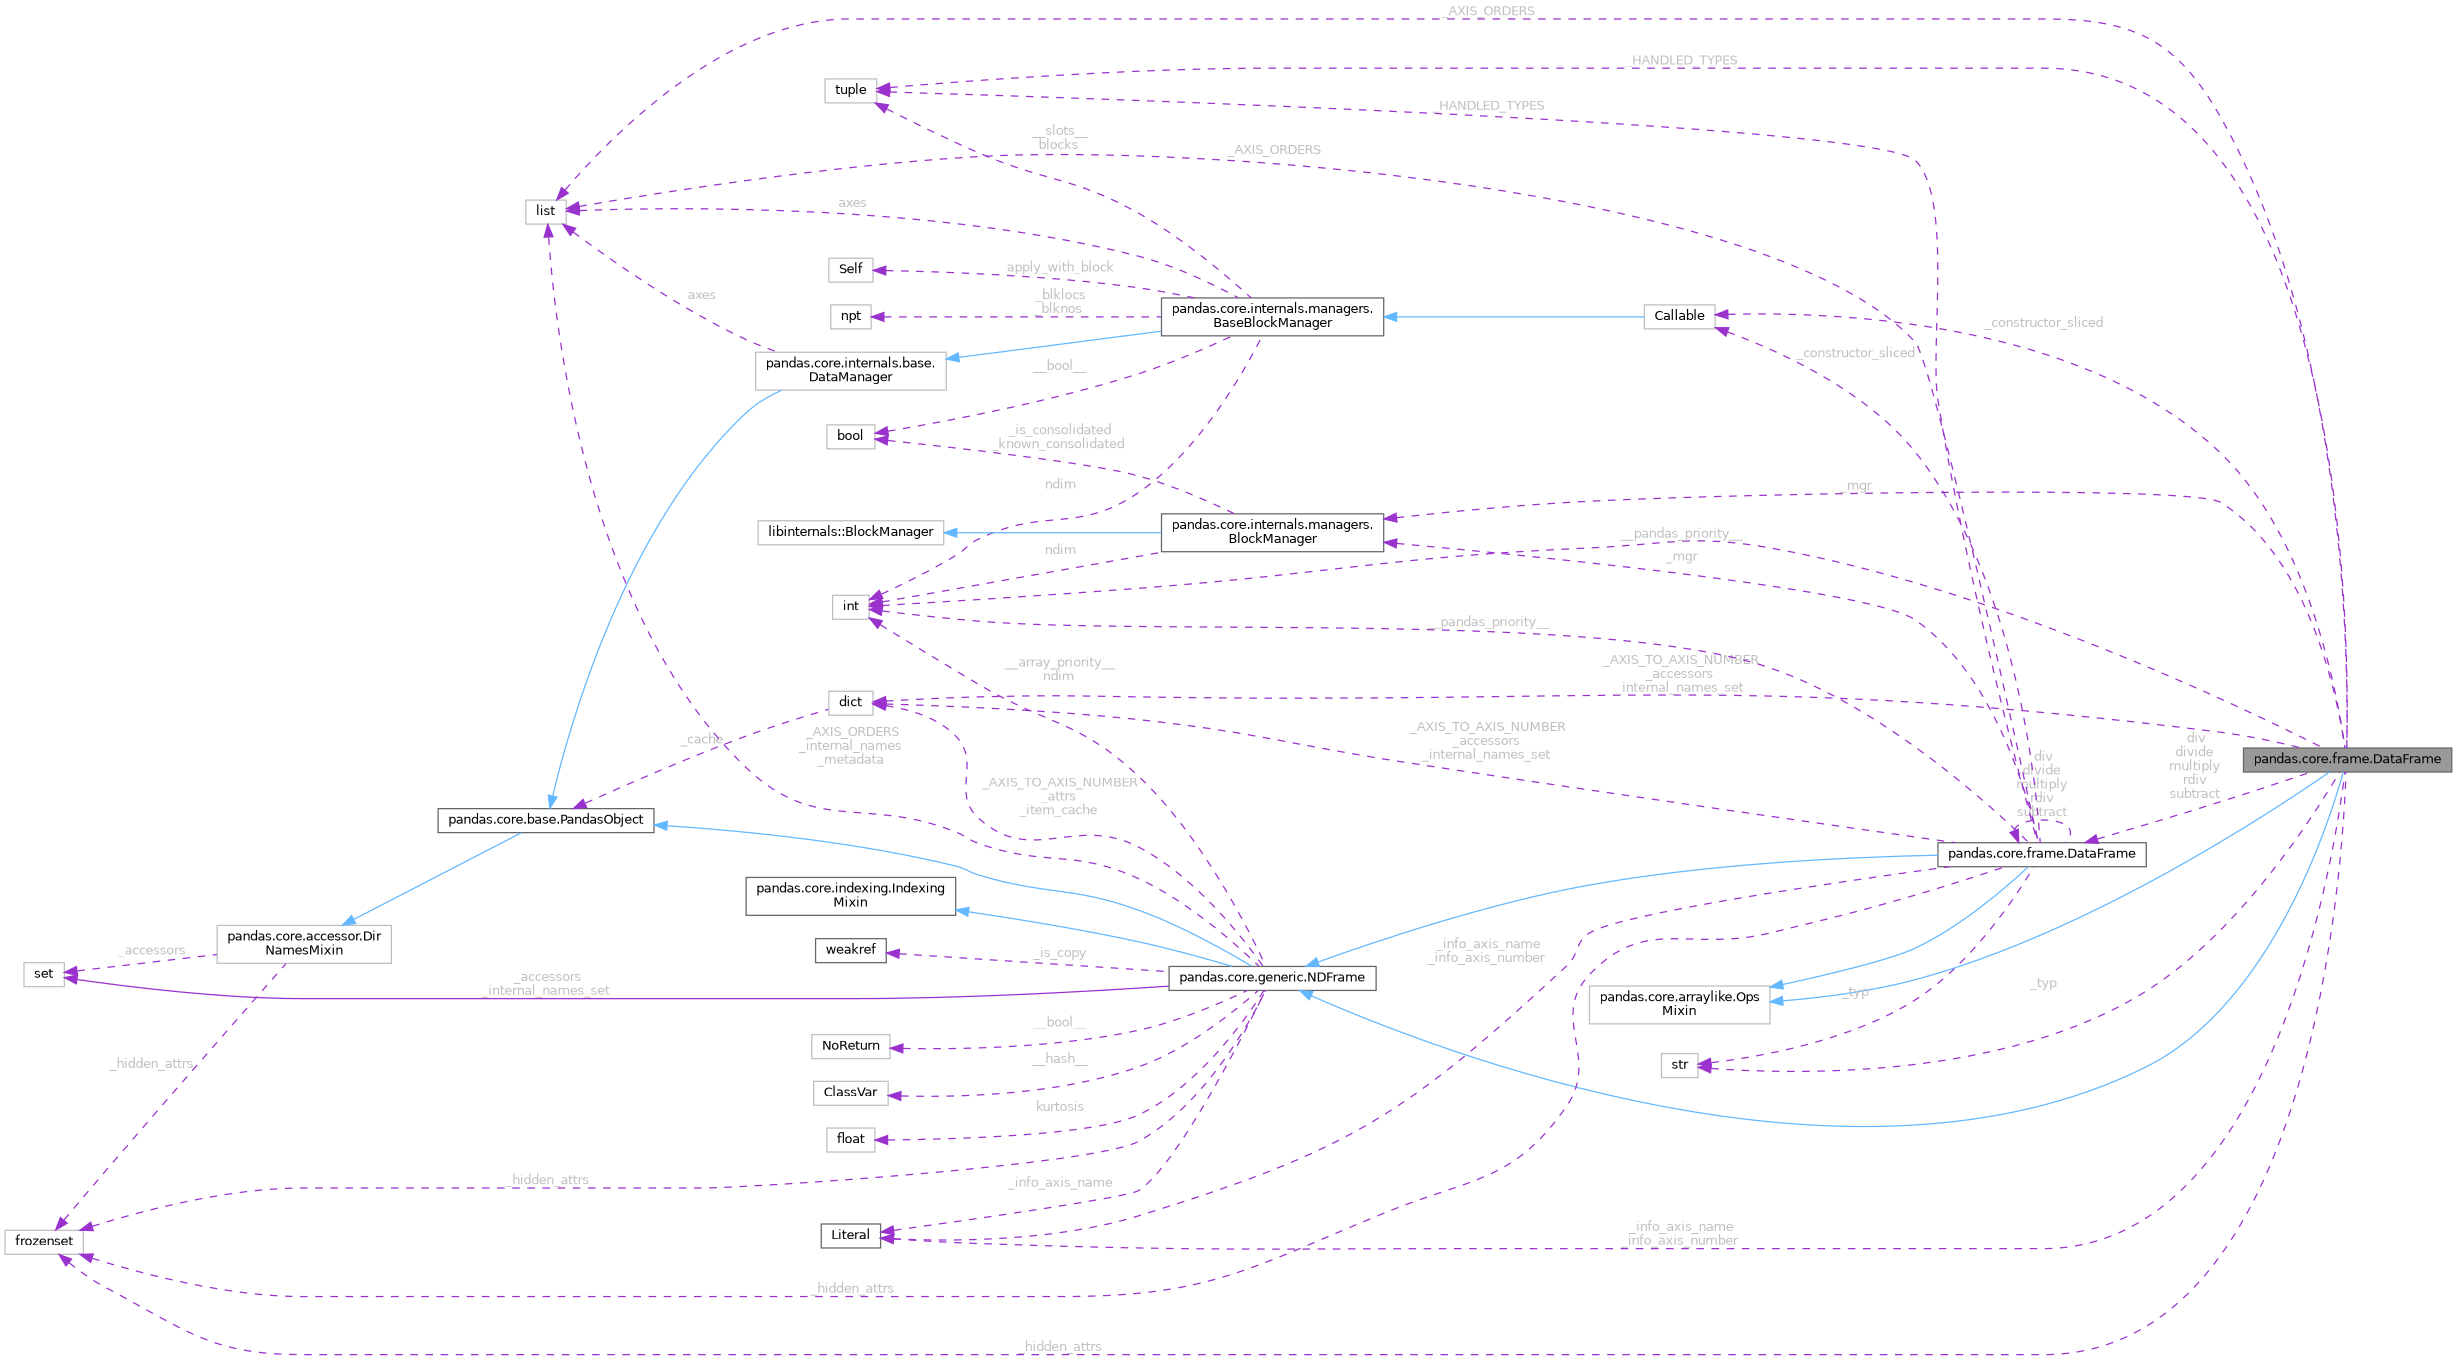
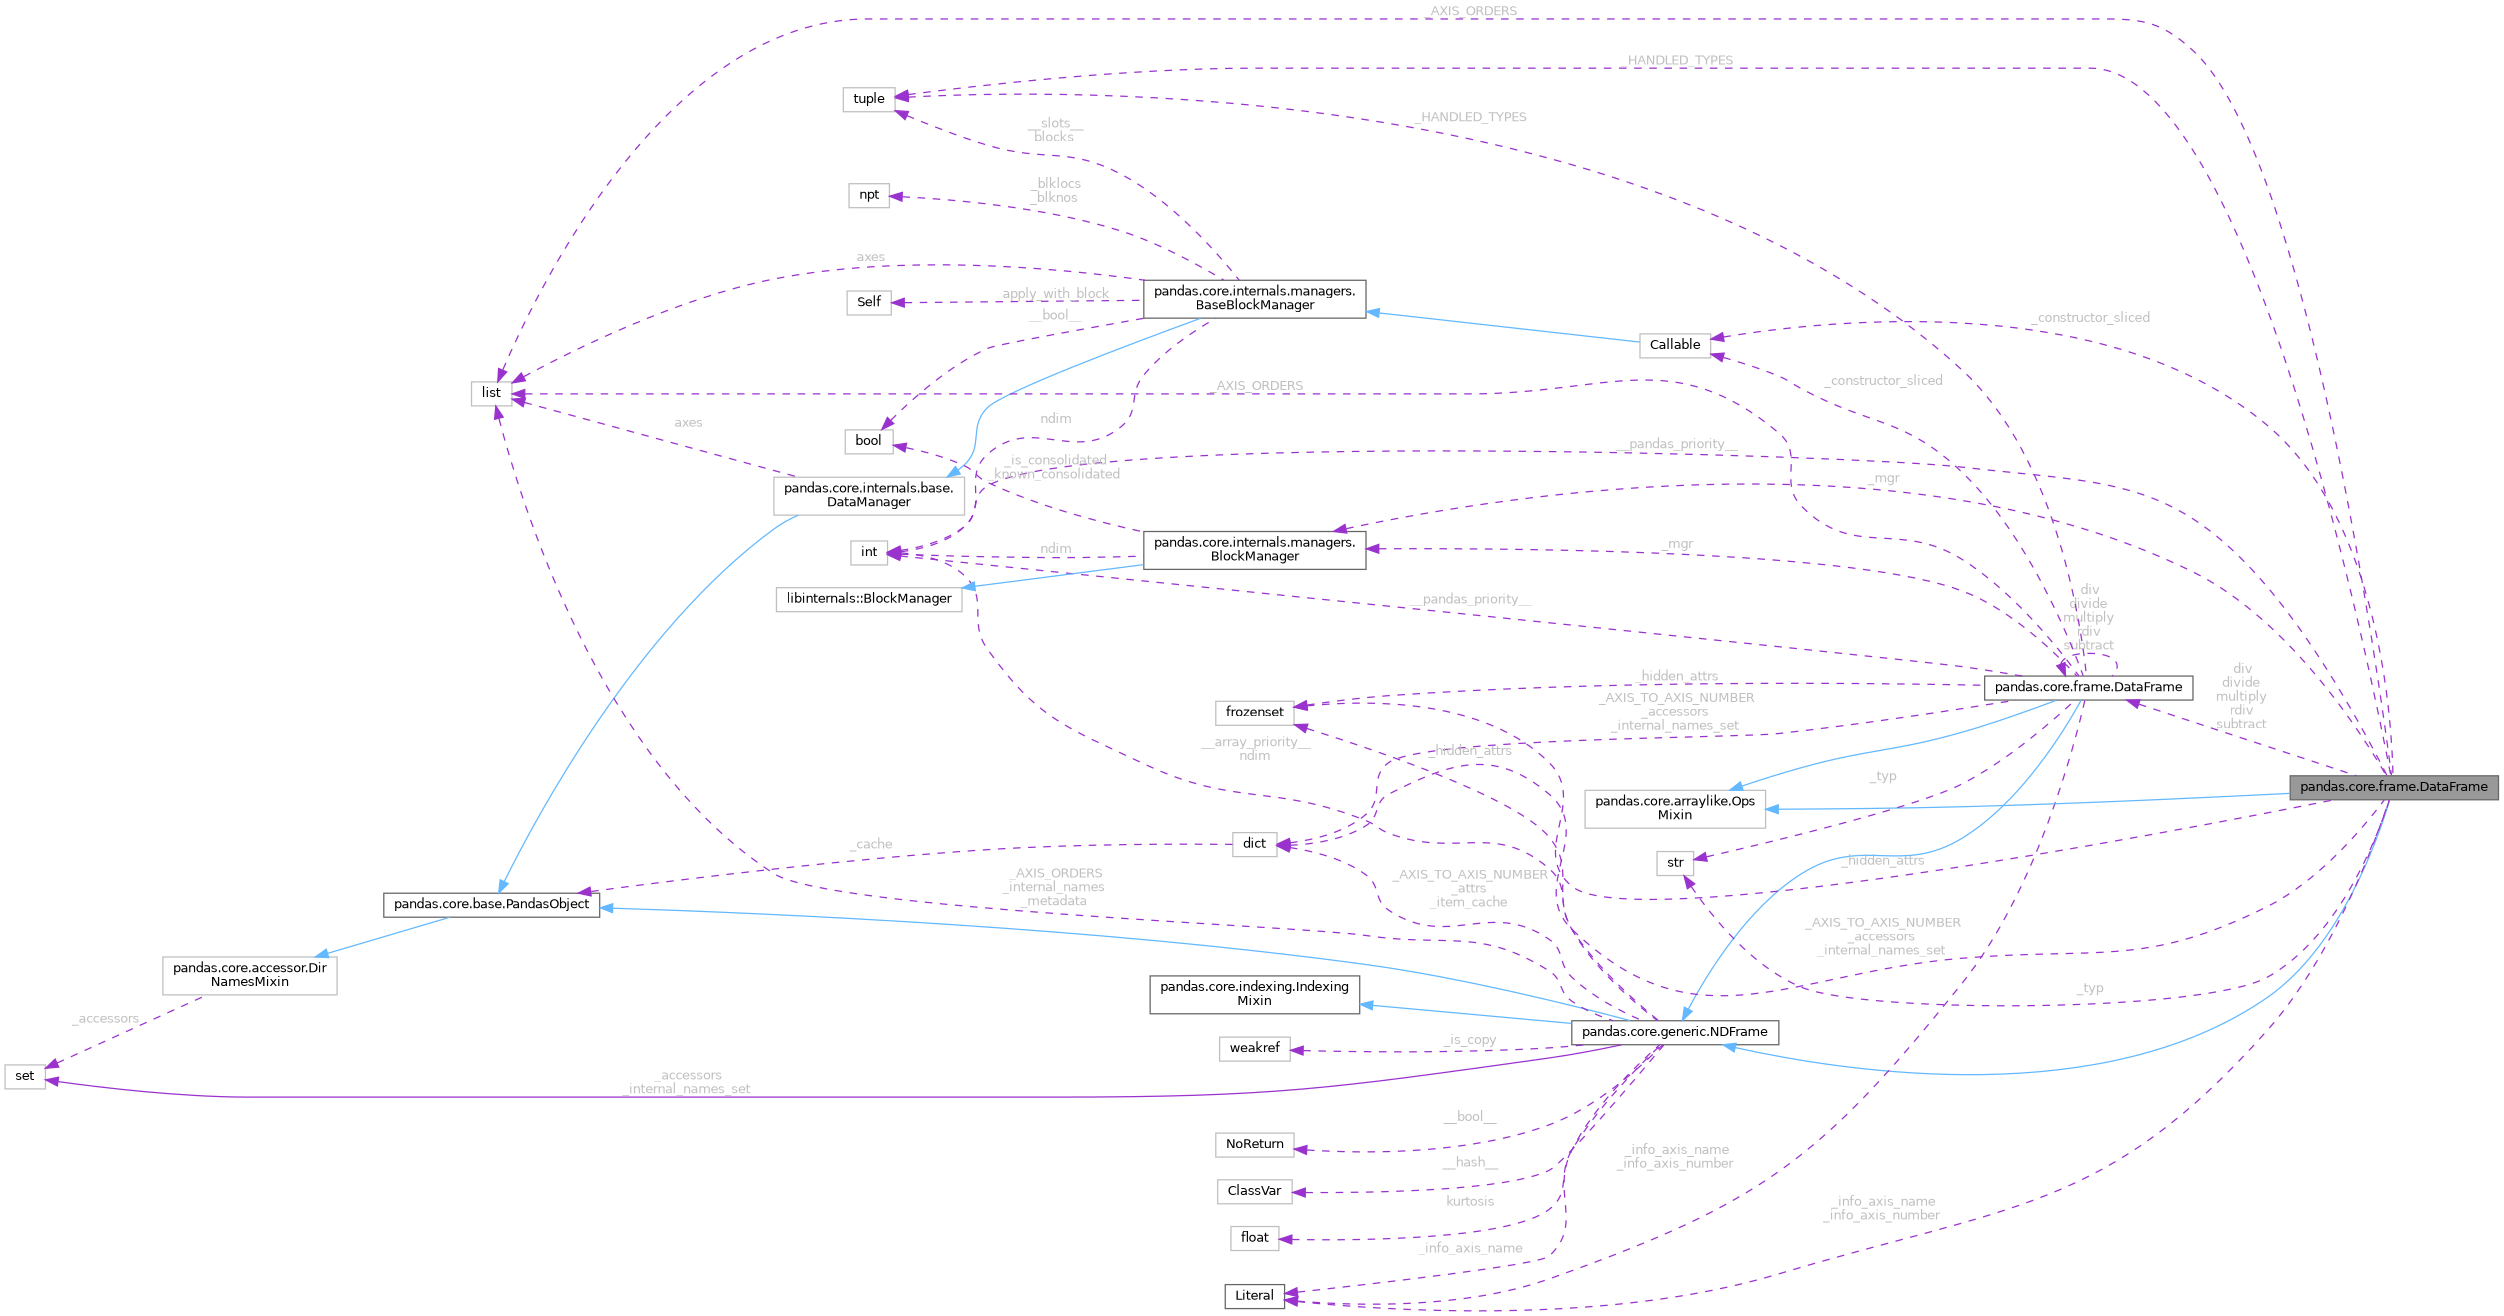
node "weakref": color gray40 -> grey75
edge "pandas.core.accessor.Dir NamesMixin" -> "frozenset": removed, label "_hidden_attrs"
